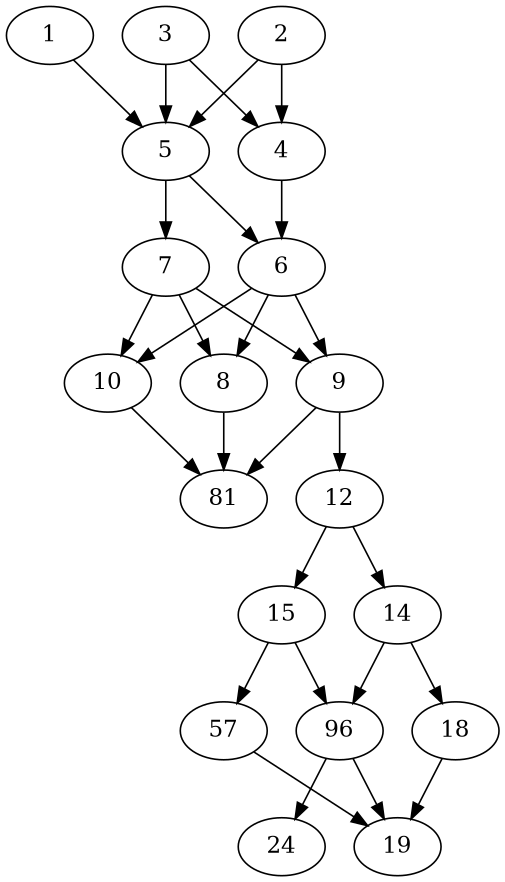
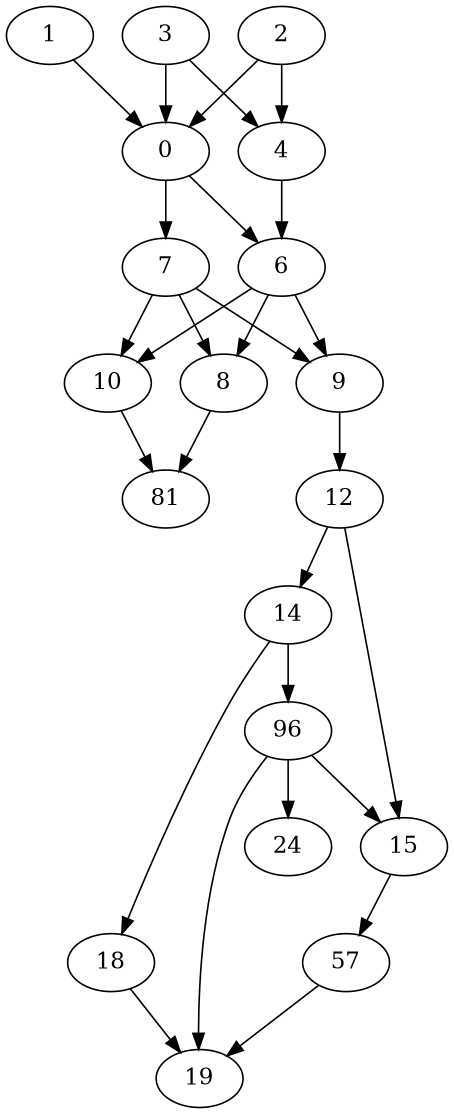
node "5": label "5" -> "0"
edge "9" -> "81": removed
edge "15" -> "96": reversed
